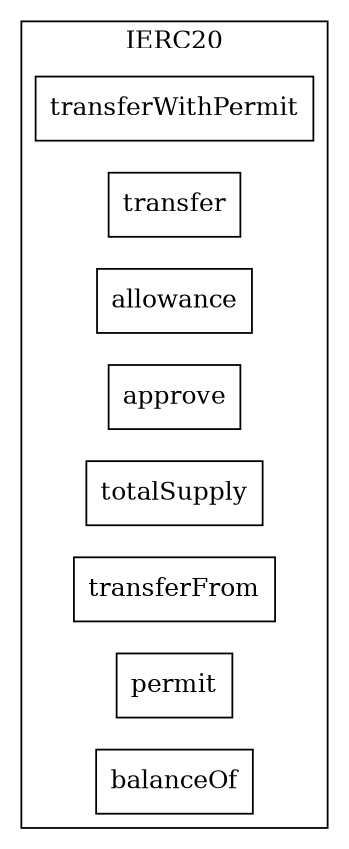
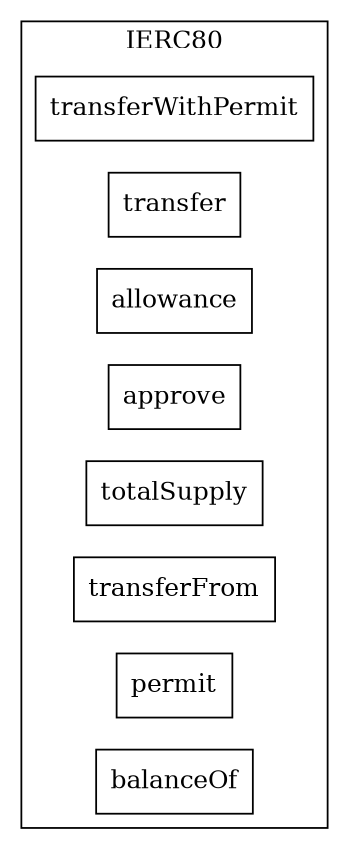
cluster "IERC20": label "IERC20" -> "IERC80"
